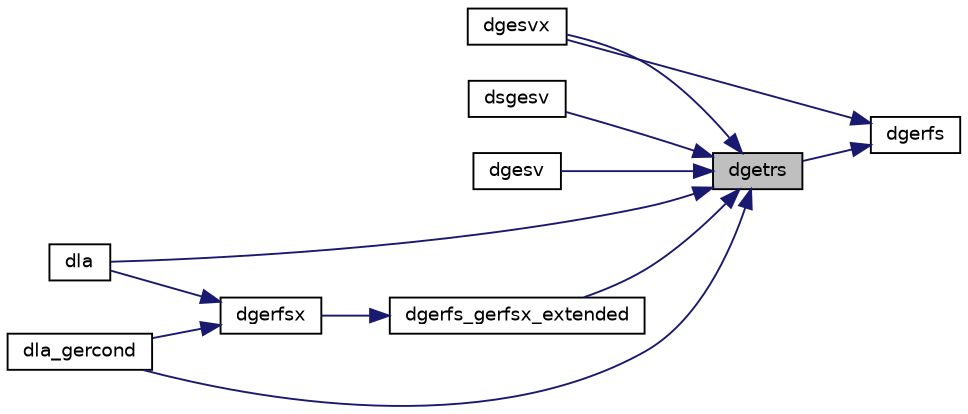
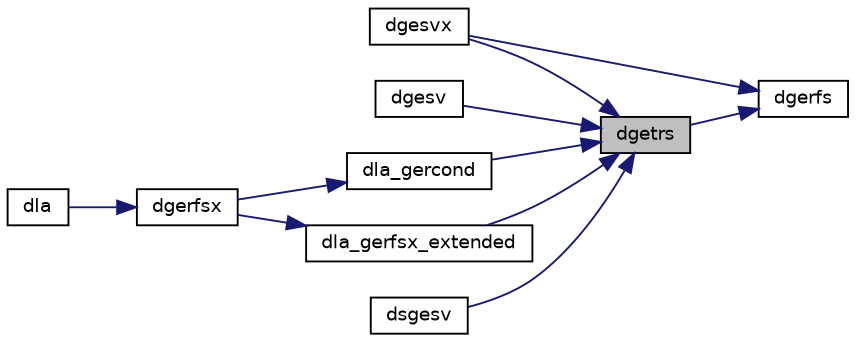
edge "dla" -> "dgetrs": removed
node "dgerfs_gerfsx_extended": label "dgerfs_gerfsx_extended" -> "dla_gerfsx_extended"
edge "dla_gercond" -> "dgerfsx": reversed
